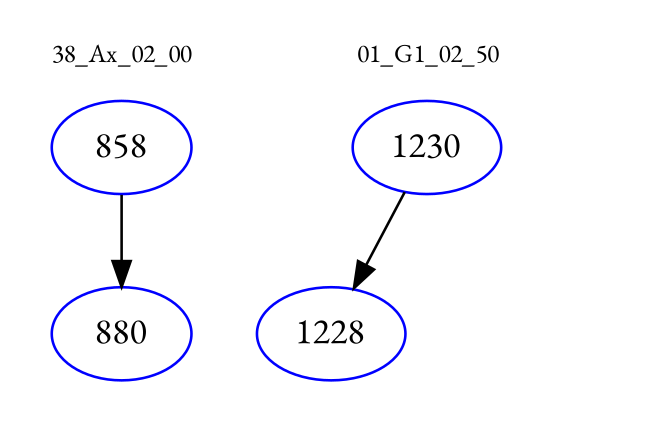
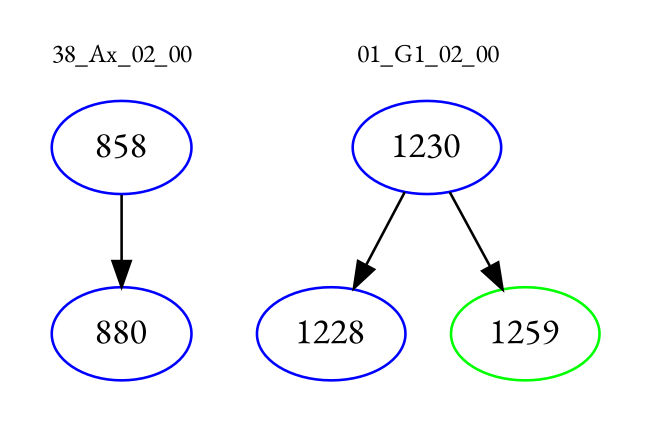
cluster "01_G1_02_50": label "01_G1_02_50" -> "01_G1_02_00"
node "1259": added
